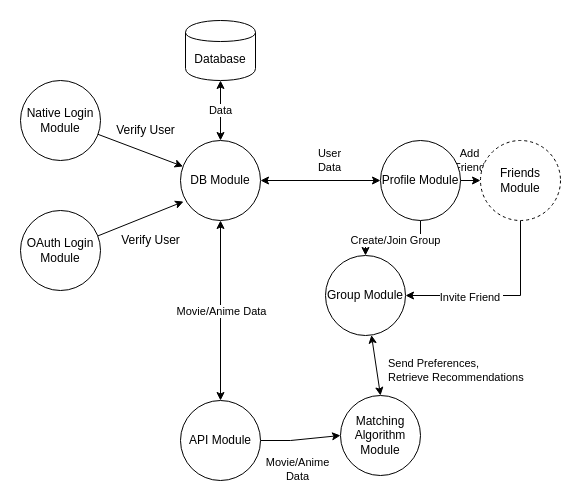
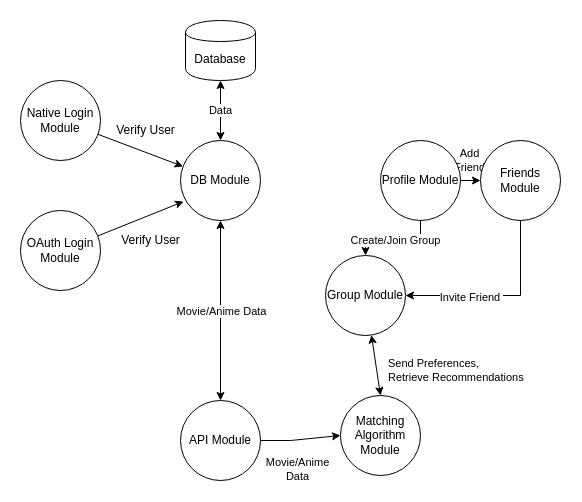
edge "DB Module" -- "Profile Module": removed, label "User Data"
node "Friends Module": style dashed -> solid
